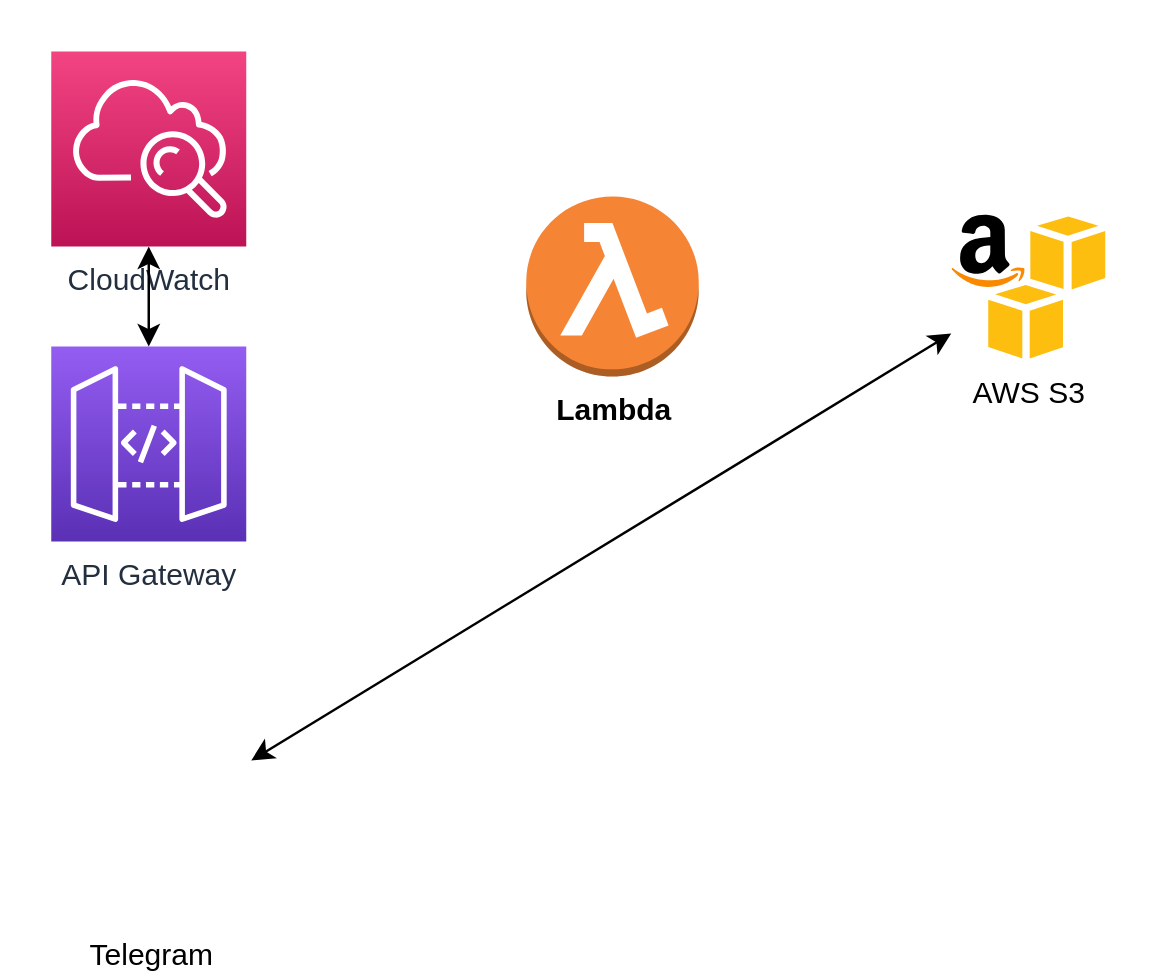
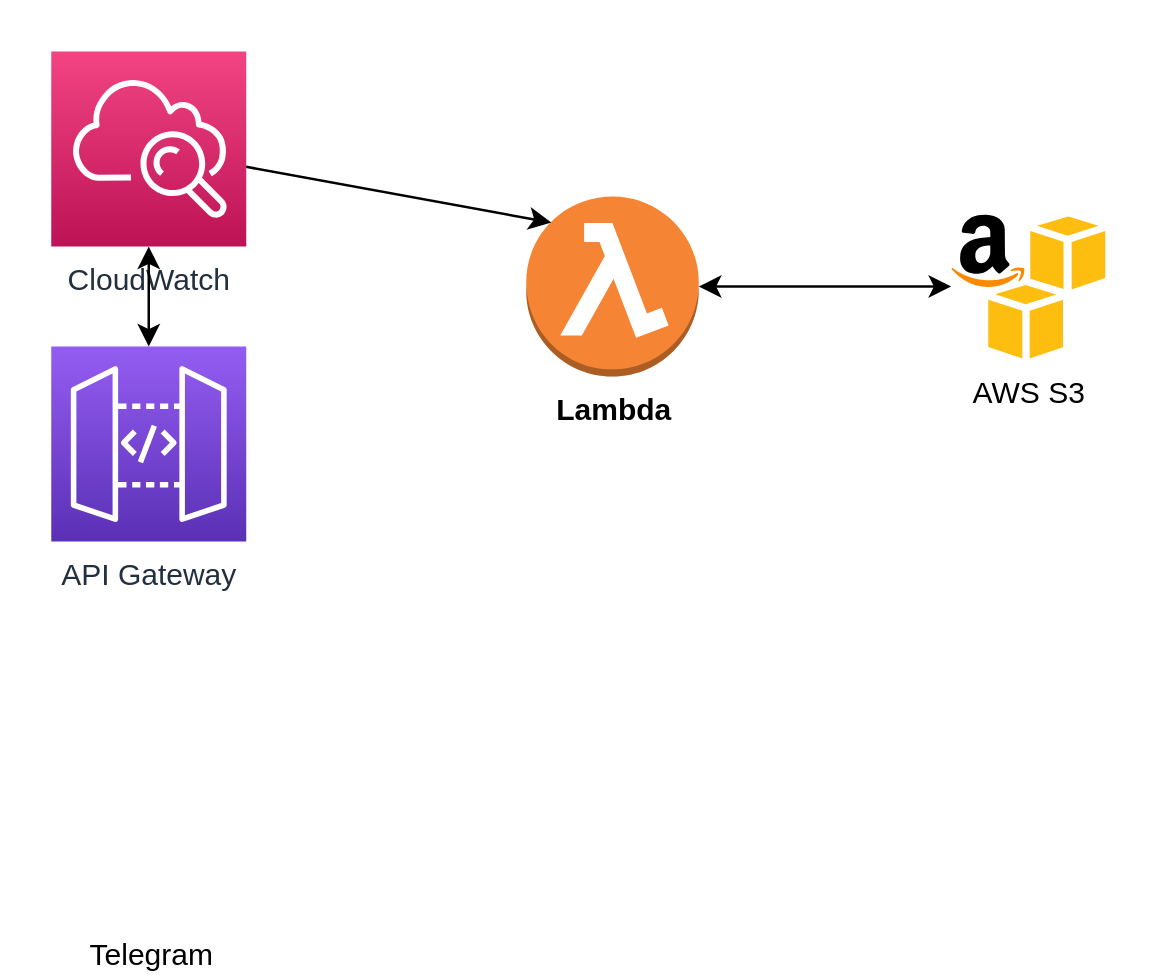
edge "CloudWatch" -> "Lambda": added
edge "AWS S3" -- "Telegram": now "AWS S3" -- "Lambda"
